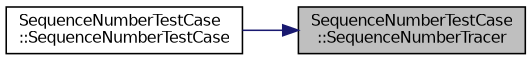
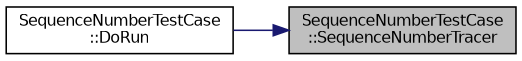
node "SequenceNumberTestCase ::SequenceNumberTestCase": label "SequenceNumberTestCase ::SequenceNumberTestCase" -> "SequenceNumberTestCase ::DoRun"
